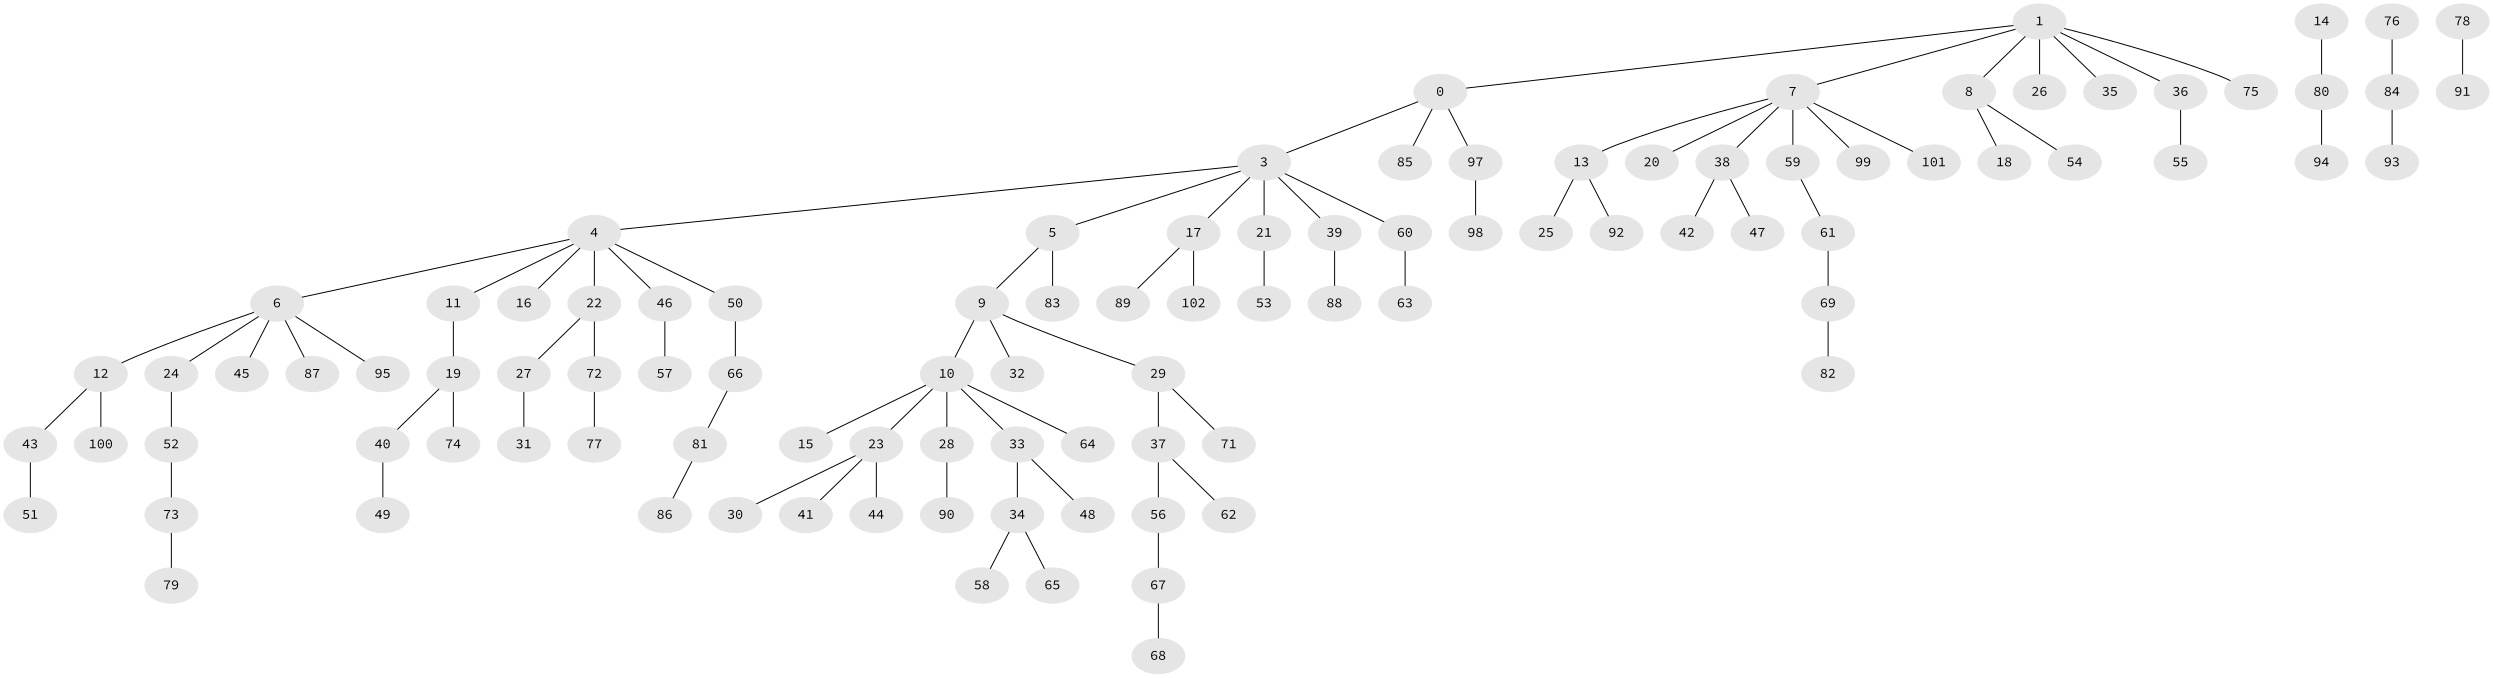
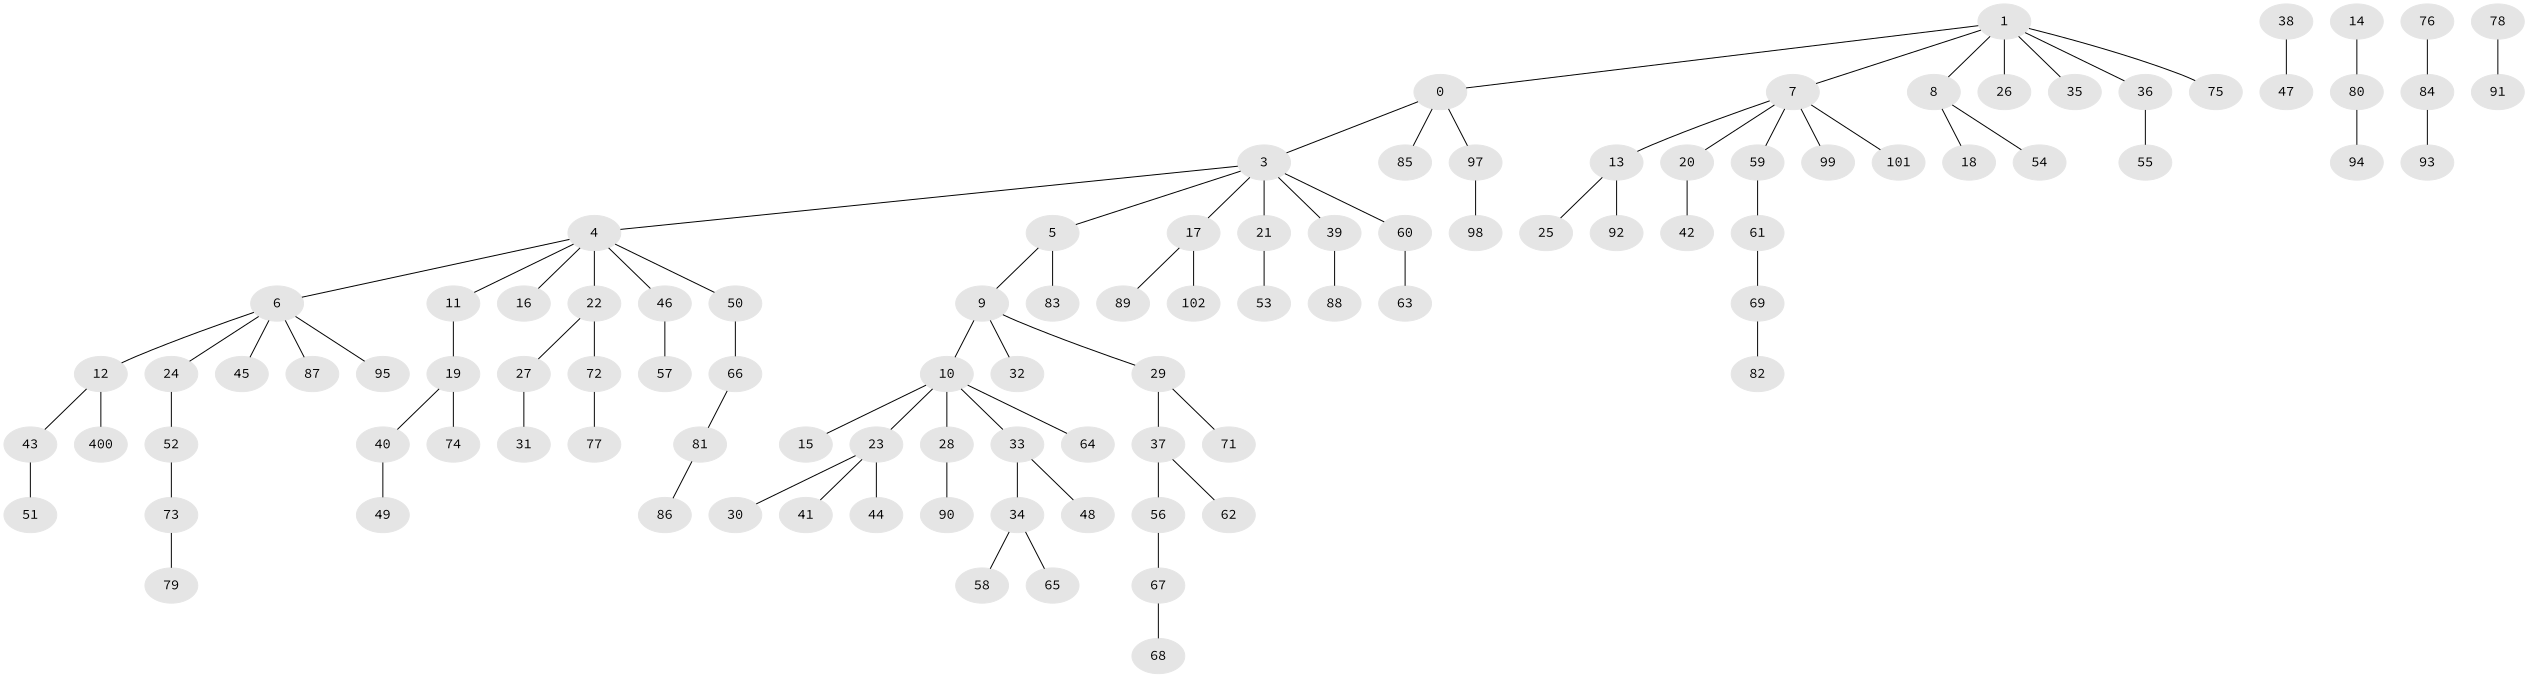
edge "7" -- "38": removed
edge "38" -- "42": now "20" -- "42"
node "100": label "100" -> "400"
